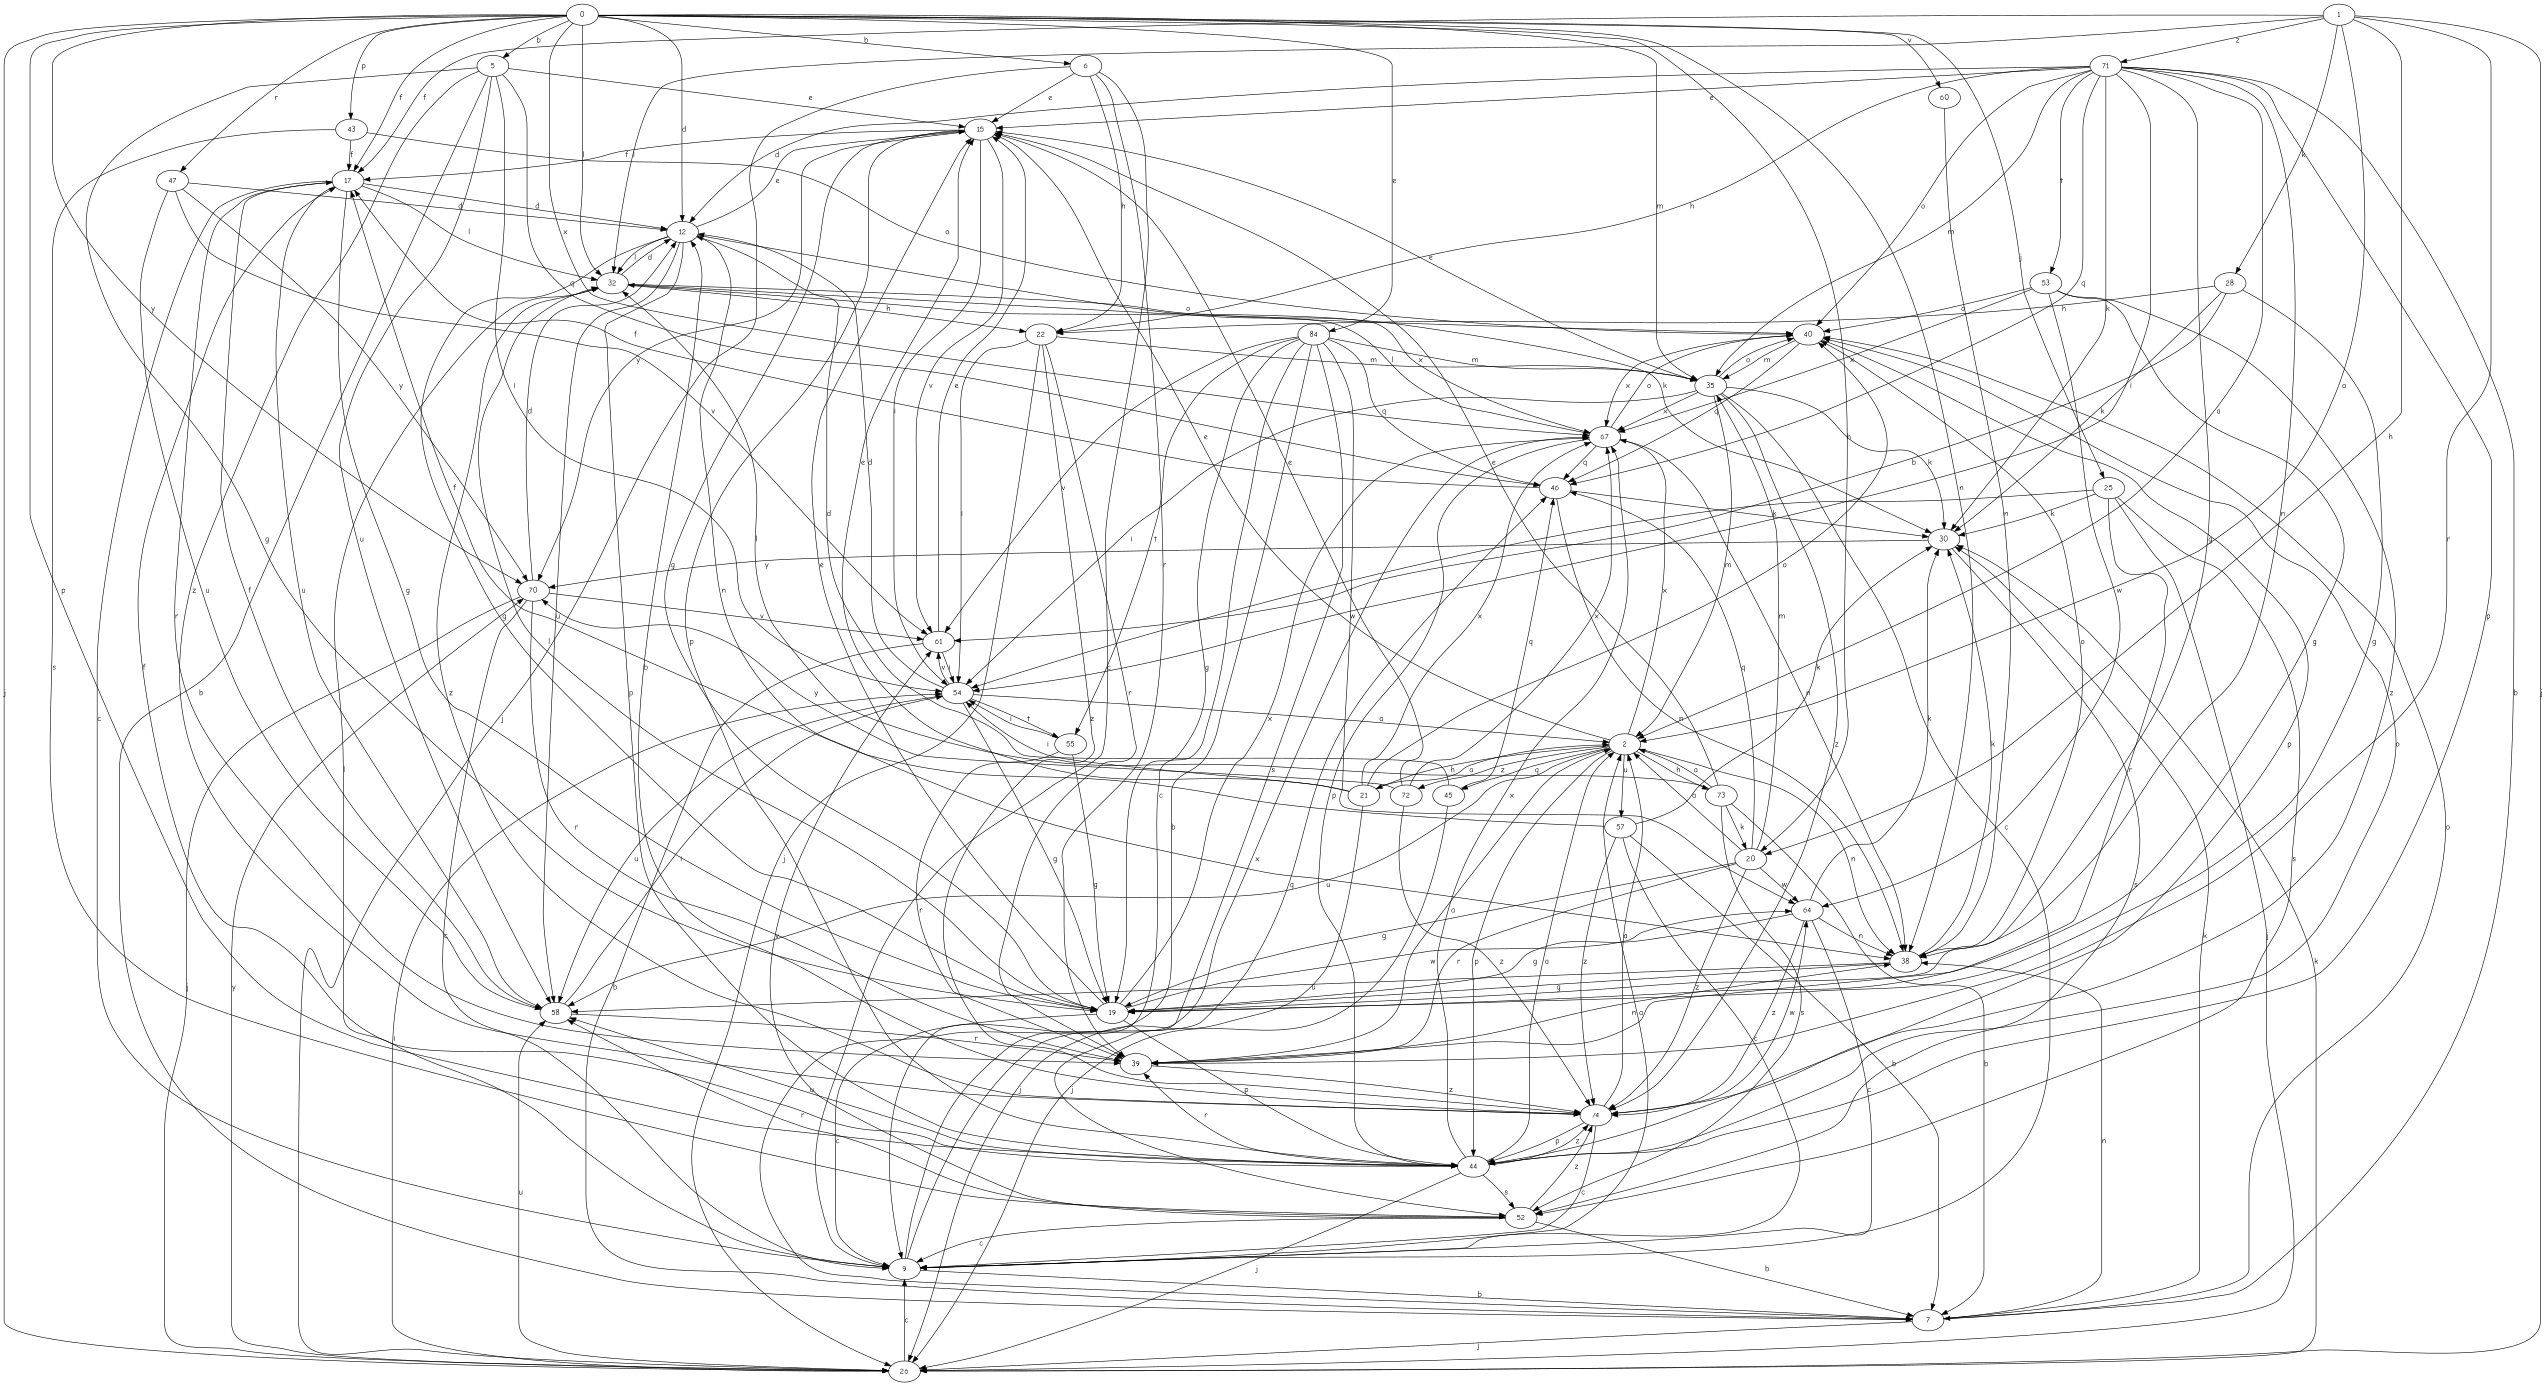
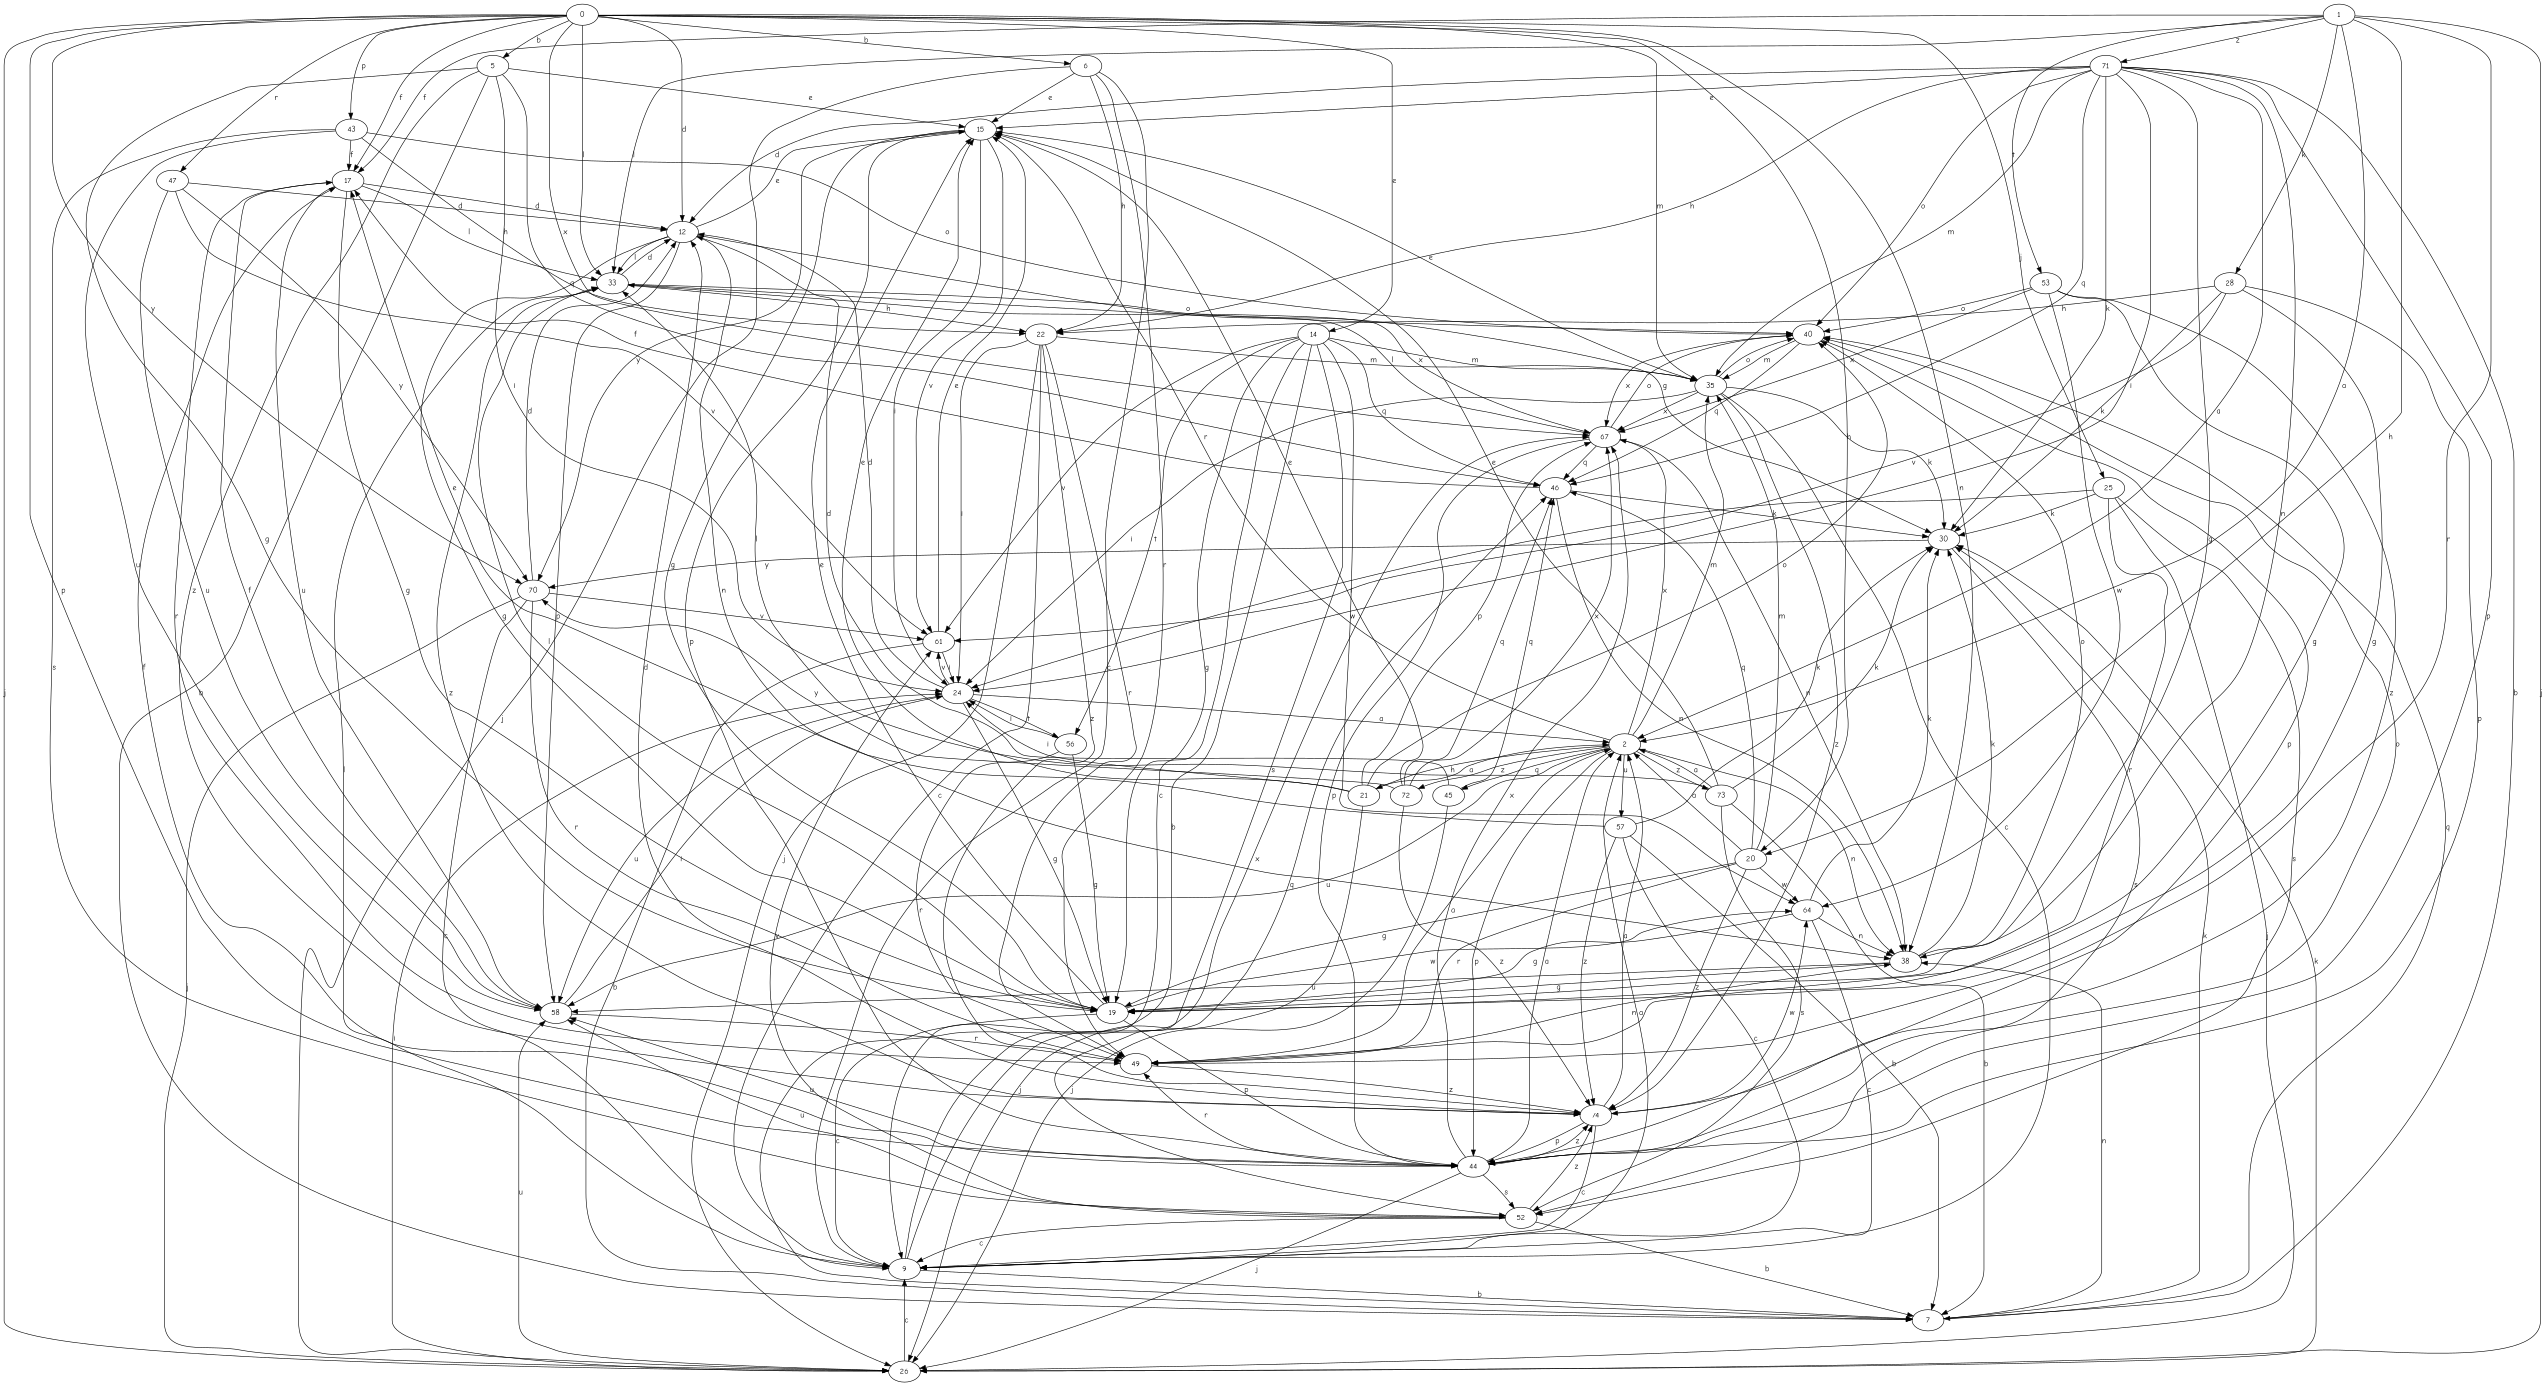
node "60": removed
edge "15" -> "17": removed, label "f"
edge "71" -> "53": now "1" -> "53"
node "32": label "32" -> "33"
edge "43" -> "22": added, label "h"
node "84": label "84" -> "14"
edge "12" -> "30": label "k" -> "g"
edge "2" -> "15": label "e" -> "r"
edge "28" -> "61": label "b" -> "v"
edge "57" -> "17": label "f" -> "e"
edge "5" -> "58": now "43" -> "58"
edge "35" -> "2": reversed
edge "12" -> "58": label "u" -> "p"
edge "21" -> "67": label "x" -> "p"
edge "19" -> "67": removed, label "x"
edge "72" -> "46": added, label "q"
edge "74" -> "12": label "b" -> "d"
node "54": label "54" -> "24"
node "55": label "55" -> "56"
edge "2" -> "73": label "h" -> "z"
edge "73" -> "20": now "73" -> "30"
edge "7" -> "40": label "o" -> "q"
edge "17" -> "9": now "22" -> "9"
edge "12" -> "44": now "28" -> "44"
edge "64" -> "74": removed, label "z"
node "39": label "39" -> "49"
edge "52" -> "58": label "r" -> "u"
edge "26" -> "70": removed, label "y"
edge "7" -> "26": removed, label "j"
